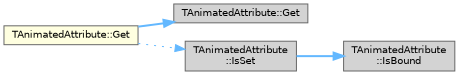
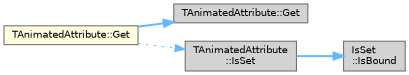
node "TAnimatedAttribute ::IsBound": label "TAnimatedAttribute ::IsBound" -> "IsSet ::IsBound"
